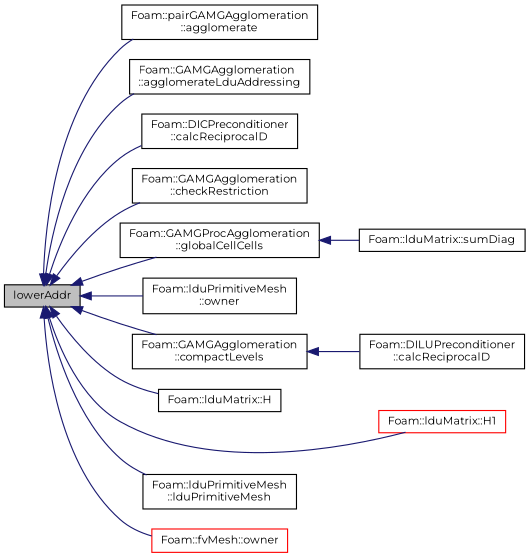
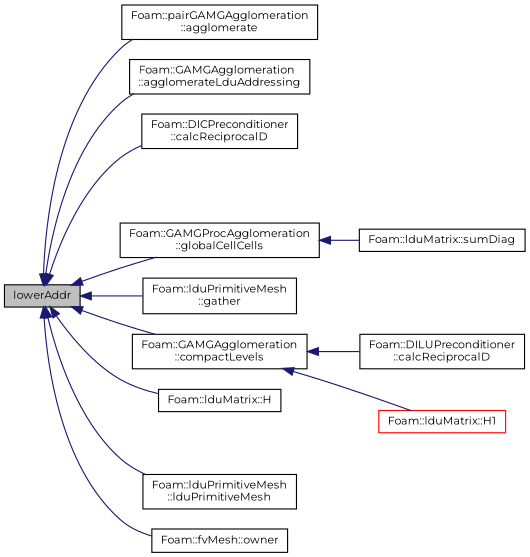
node "Foam::GAMGAgglomeration ::checkRestriction": removed
node "Foam::lduPrimitiveMesh ::owner": label "Foam::lduPrimitiveMesh ::owner" -> "Foam::lduPrimitiveMesh ::gather"
edge "Foam::lduMatrix::H1" -> "lowerAddr": now "Foam::lduMatrix::H1" -> "Foam::GAMGAgglomeration ::compactLevels"
node "Foam::fvMesh::owner": color red -> black
